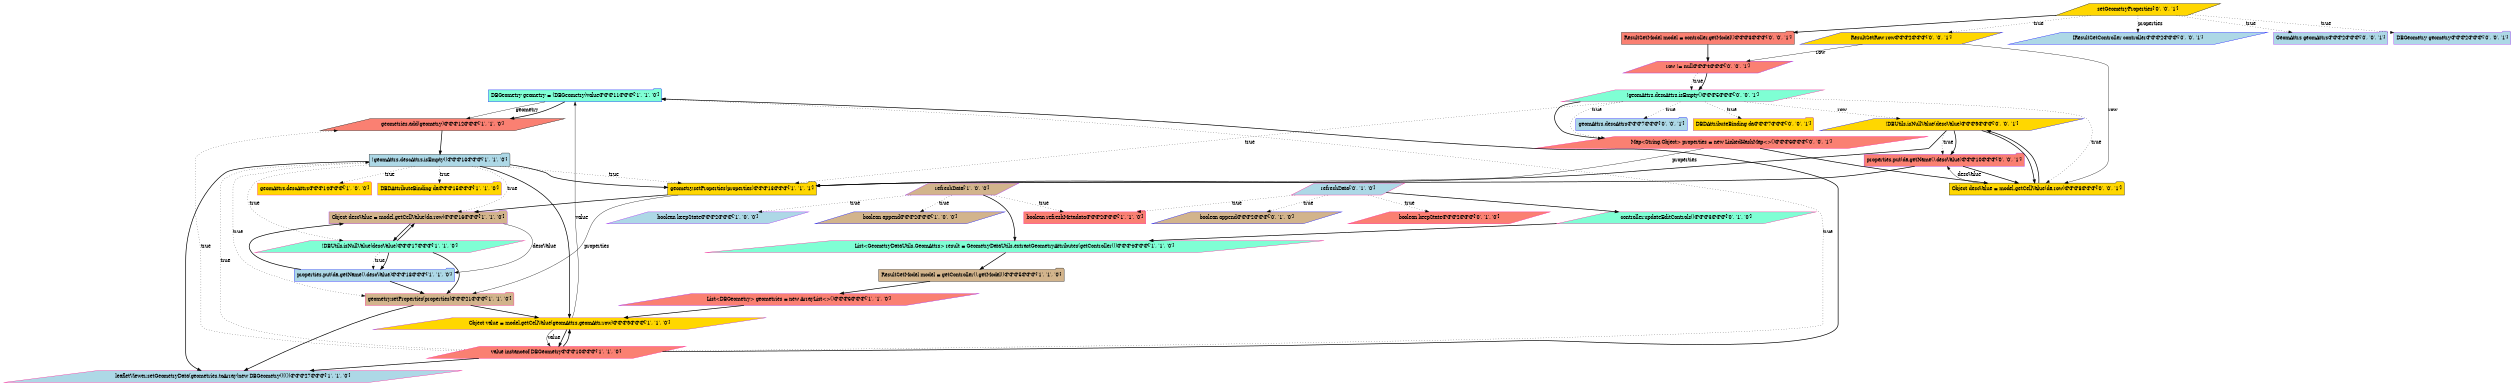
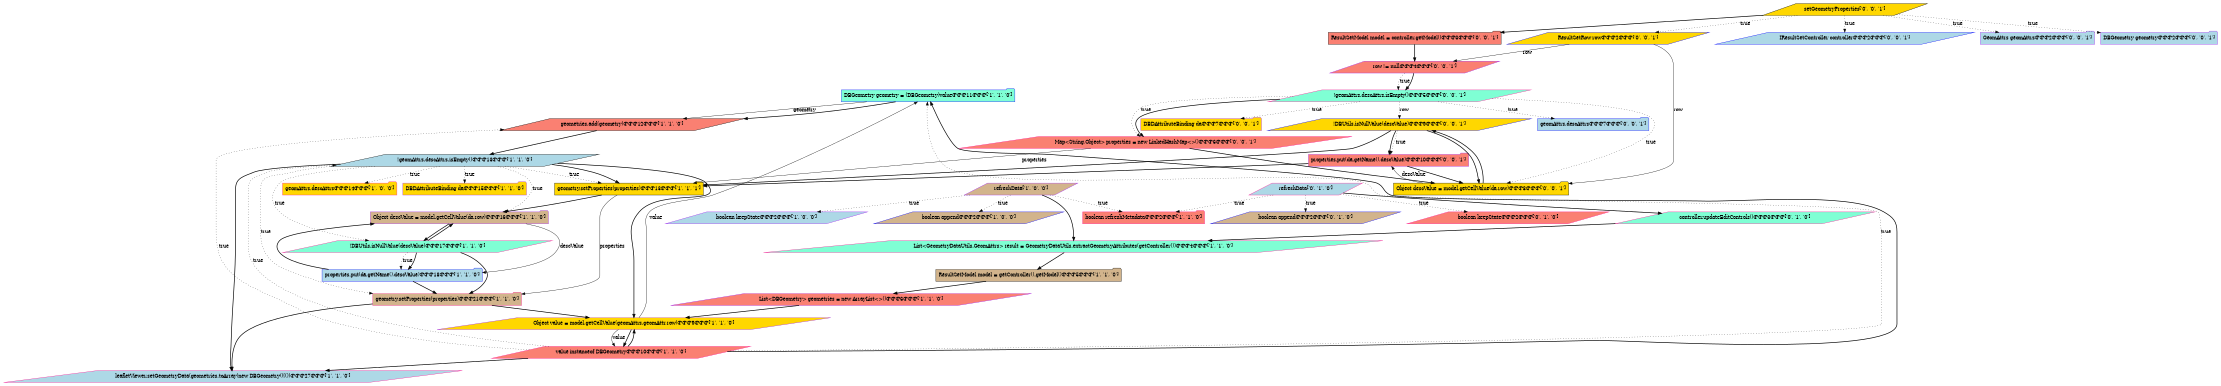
edge "setGeometryProperties['0', '0', '1']" -> "IResultSetController controller@@@2@@@['0', '0', '1']": label "properties" -> "true"
edge "!geomAttrs.descAttrs.isEmpty()@@@5@@@['0', '0', '1']" -> "geometry.setProperties(properties)@@@13@@@['1', '1', '1']": removed, label "true"
node "!geomAttrs.descAttrs.isEmpty()@@@13@@@['1', '1', '0']": shape folder -> parallelogram
